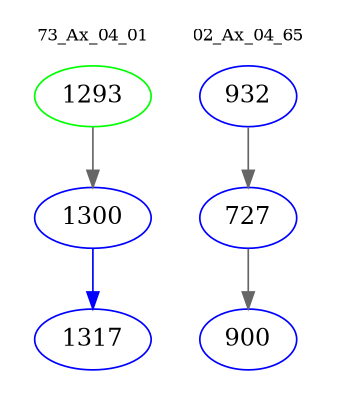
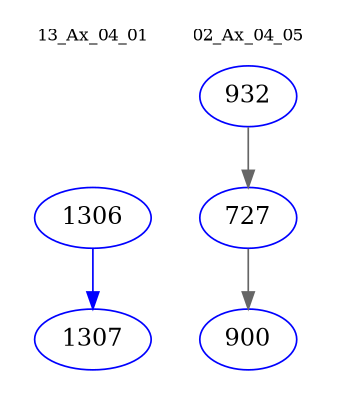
cluster "73_Ax_04_01": label "73_Ax_04_01" -> "13_Ax_04_01"
cluster "02_Ax_04_65": label "02_Ax_04_65" -> "02_Ax_04_05"
node "1293": removed
node "1300": label "1300" -> "1306"
node "1317": label "1317" -> "1307"
